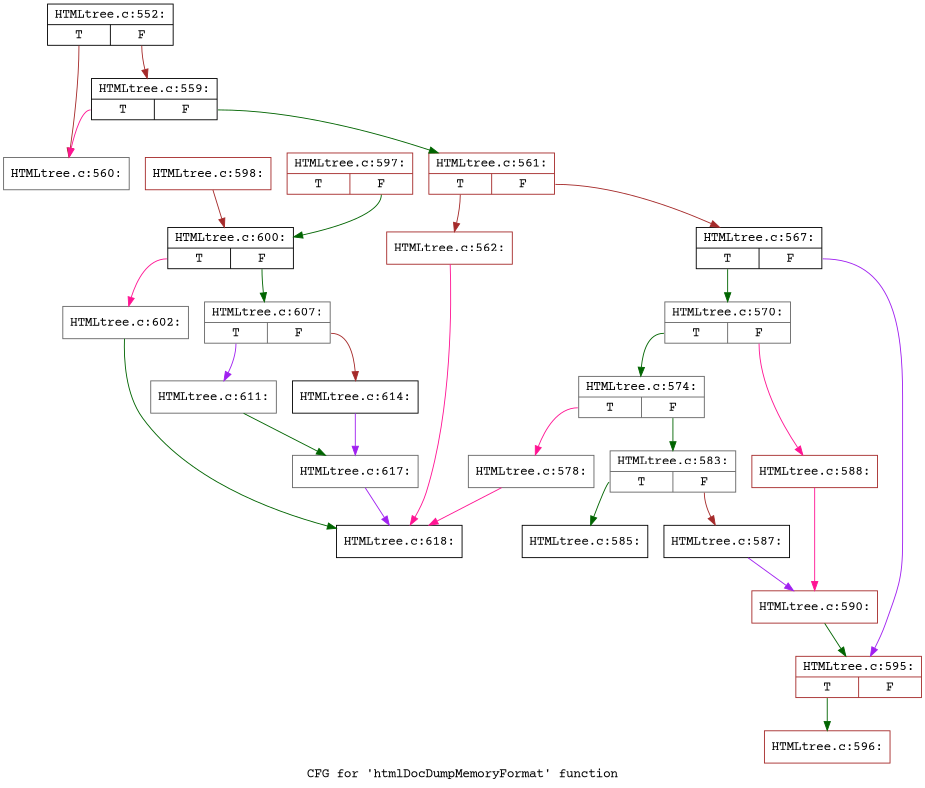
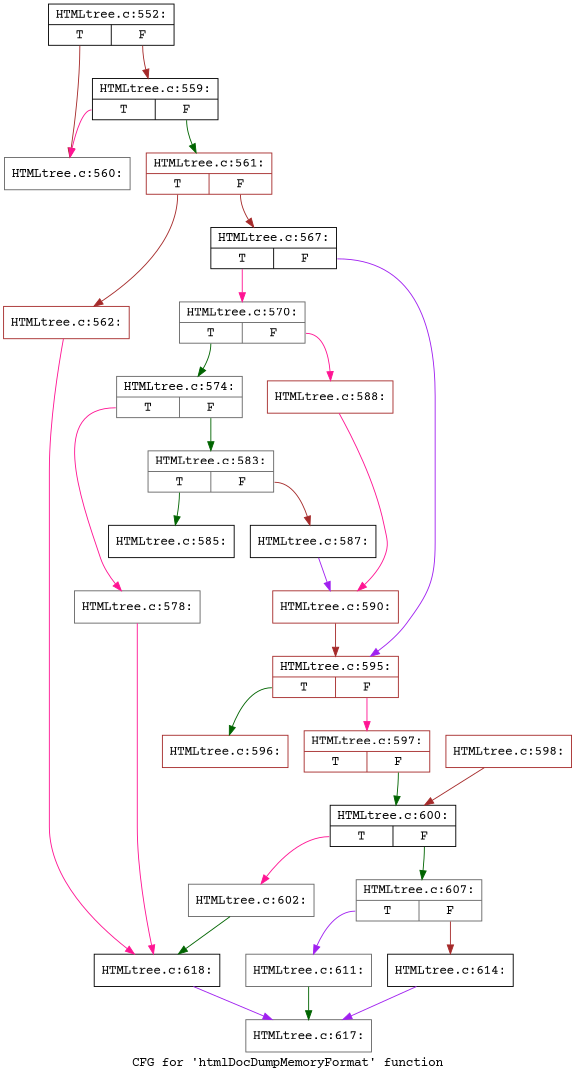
edge "HTMLtree.c:567:" -> "HTMLtree.c:570:": color darkgreen -> deeppink
edge "HTMLtree.c:617:" -> "HTMLtree.c:618:": reversed
edge "HTMLtree.c:590:" -> "HTMLtree.c:595:": color darkgreen -> brown
edge "HTMLtree.c:595:" -> "HTMLtree.c:597:": added
